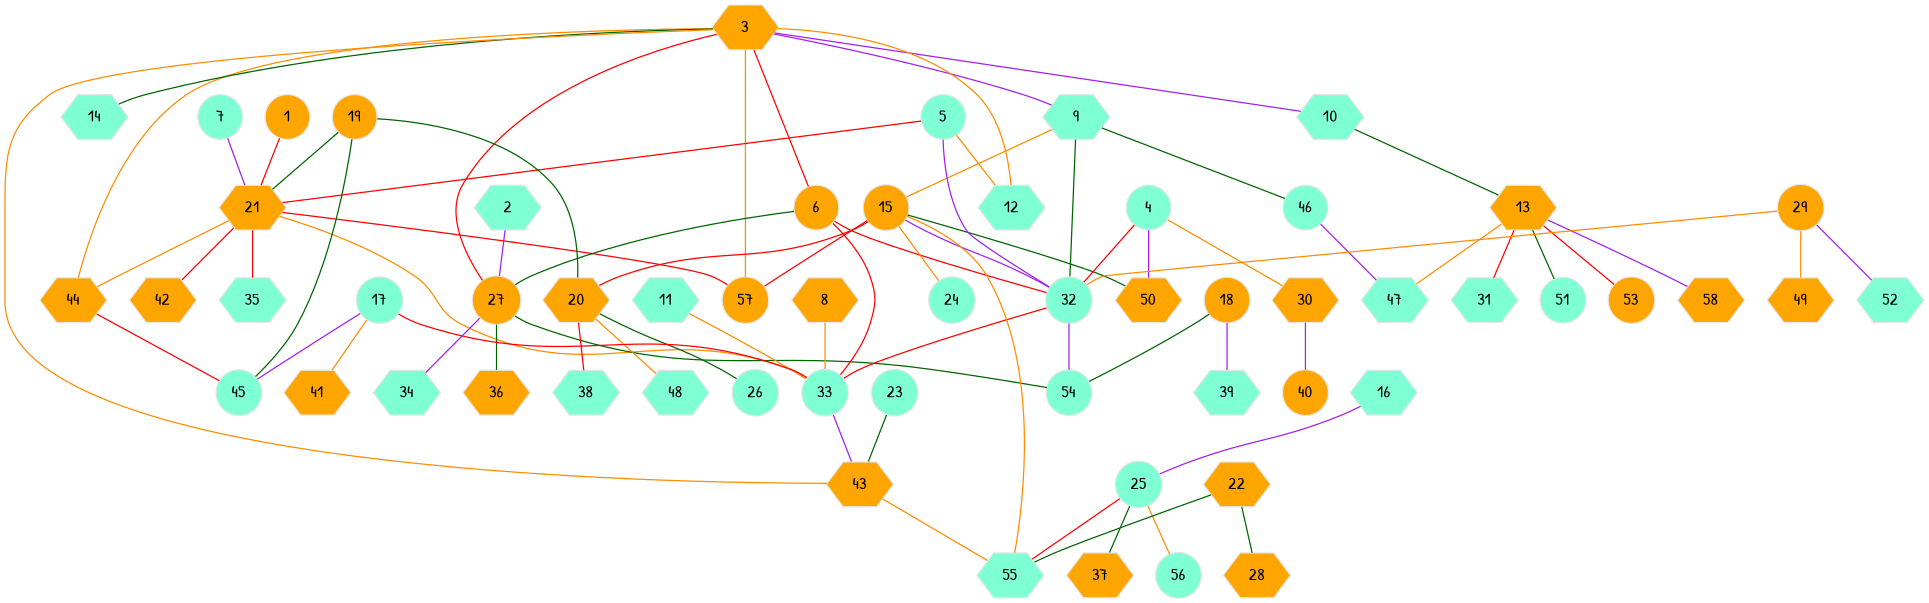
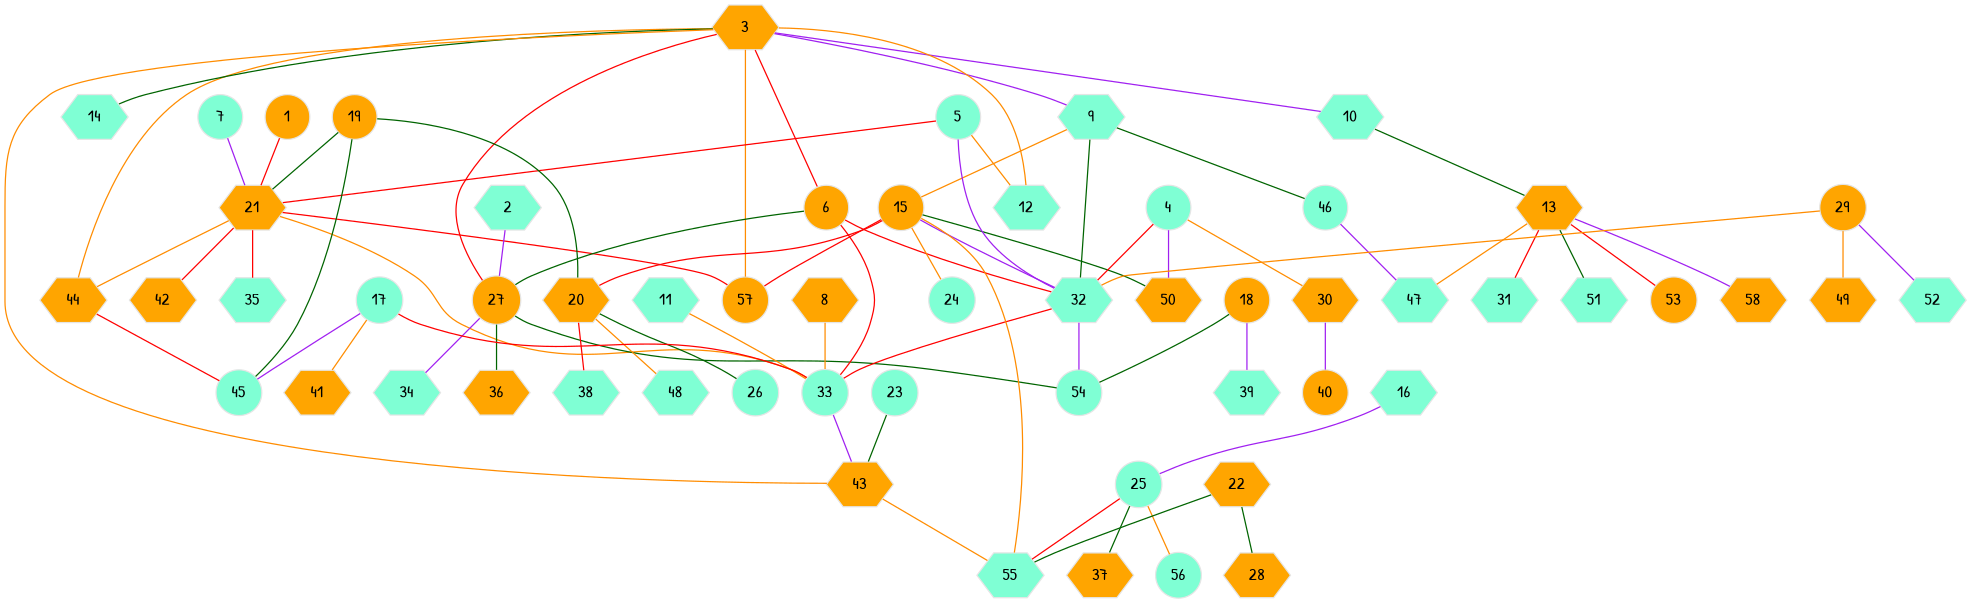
node "32": shape circle -> hexagon
node "51": shape circle -> hexagon
